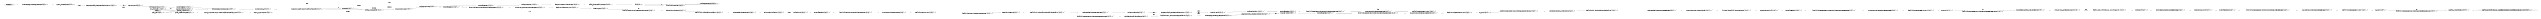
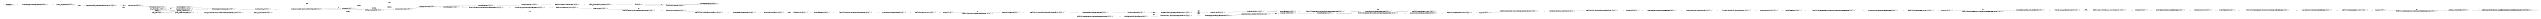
node "eventsListener.events.clear()@@@68@@@['1', '1', '0']": added
node "event = events.get(0)@@@40@@@['1', '1', '0']": added
